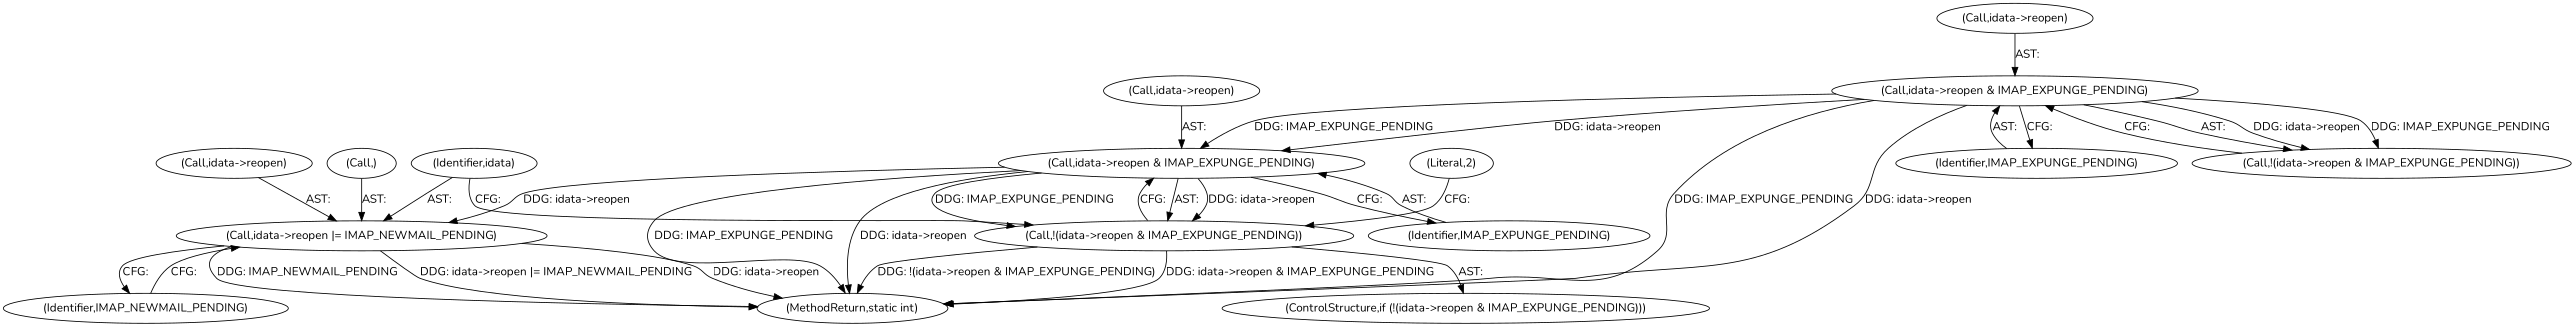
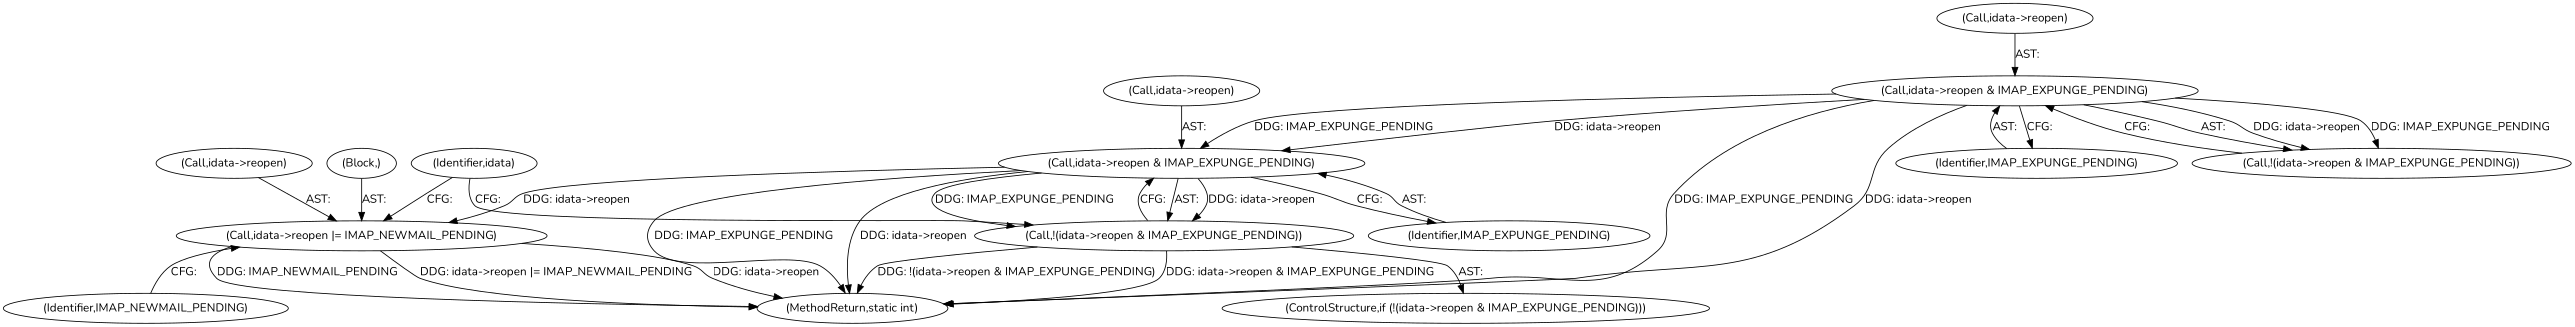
node "(Call,)": label "(Call,)" -> "(Block,)"
node "(Literal,2)": removed
edge "(Identifier,idata)" -> "(Call,idata->reopen |= IMAP_NEWMAIL_PENDING)": label "AST: " -> "CFG: "
edge "(Call,idata->reopen |= IMAP_NEWMAIL_PENDING)" -> "(Identifier,IMAP_NEWMAIL_PENDING)": removed, label "CFG:"
